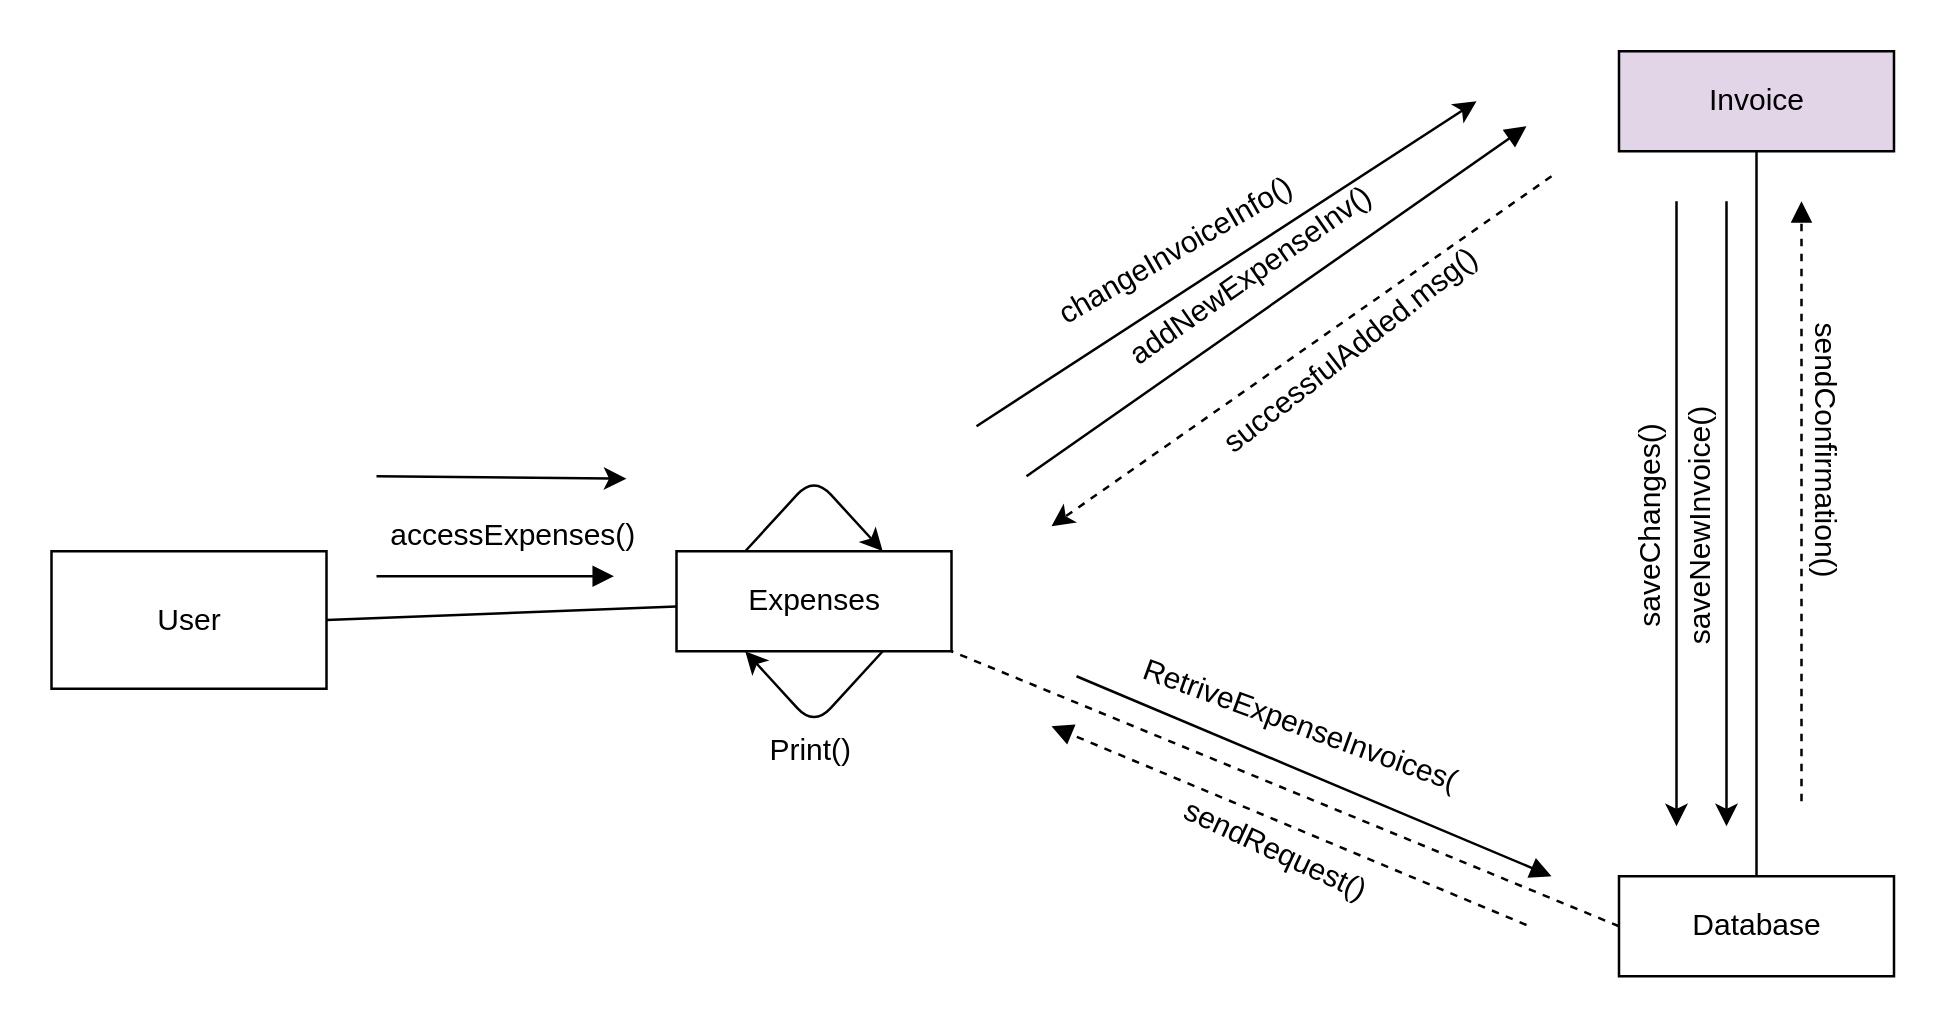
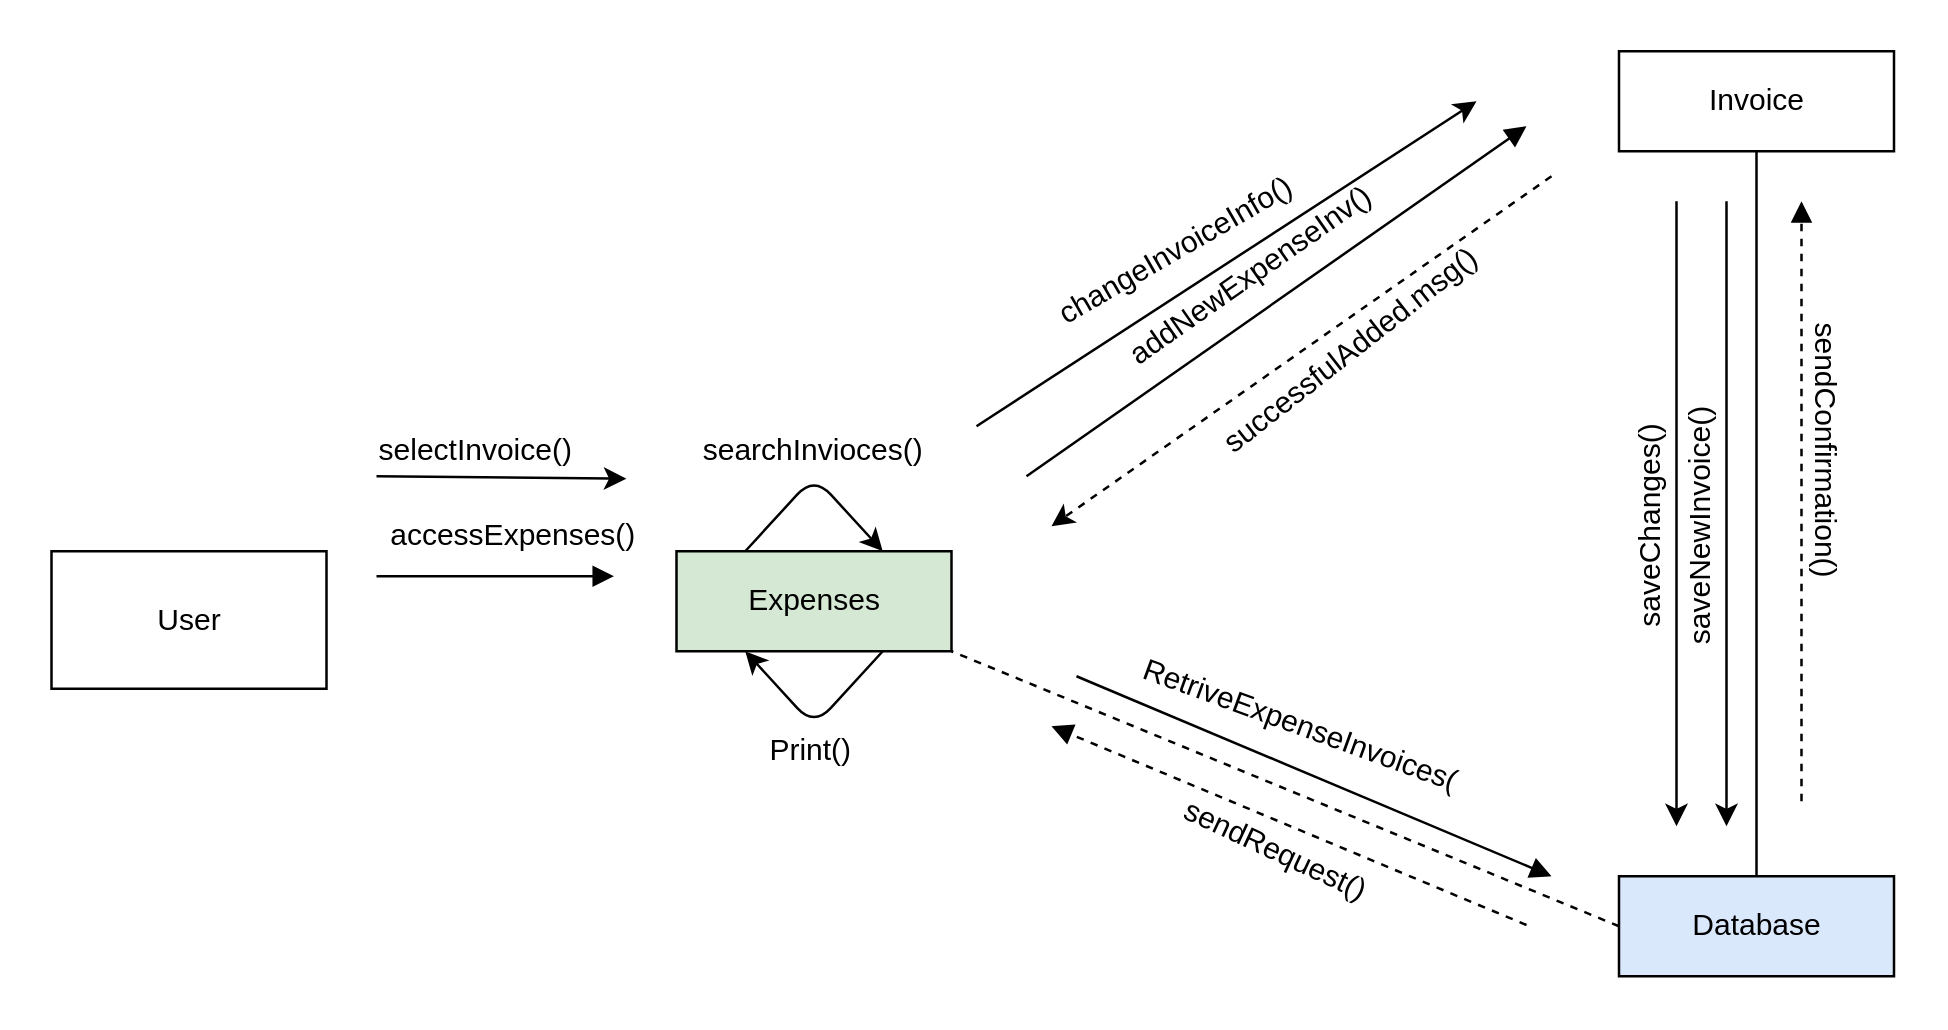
node "Invoice": fillcolor #e1d5e7 -> #ffffff
node "selectInvoice()": added
node "searchInvioces()": added
node "Expenses": fillcolor #ffffff -> #d5e8d4
edge "Expenses" -- "User": removed
node "Database": fillcolor #ffffff -> #dae8fc
